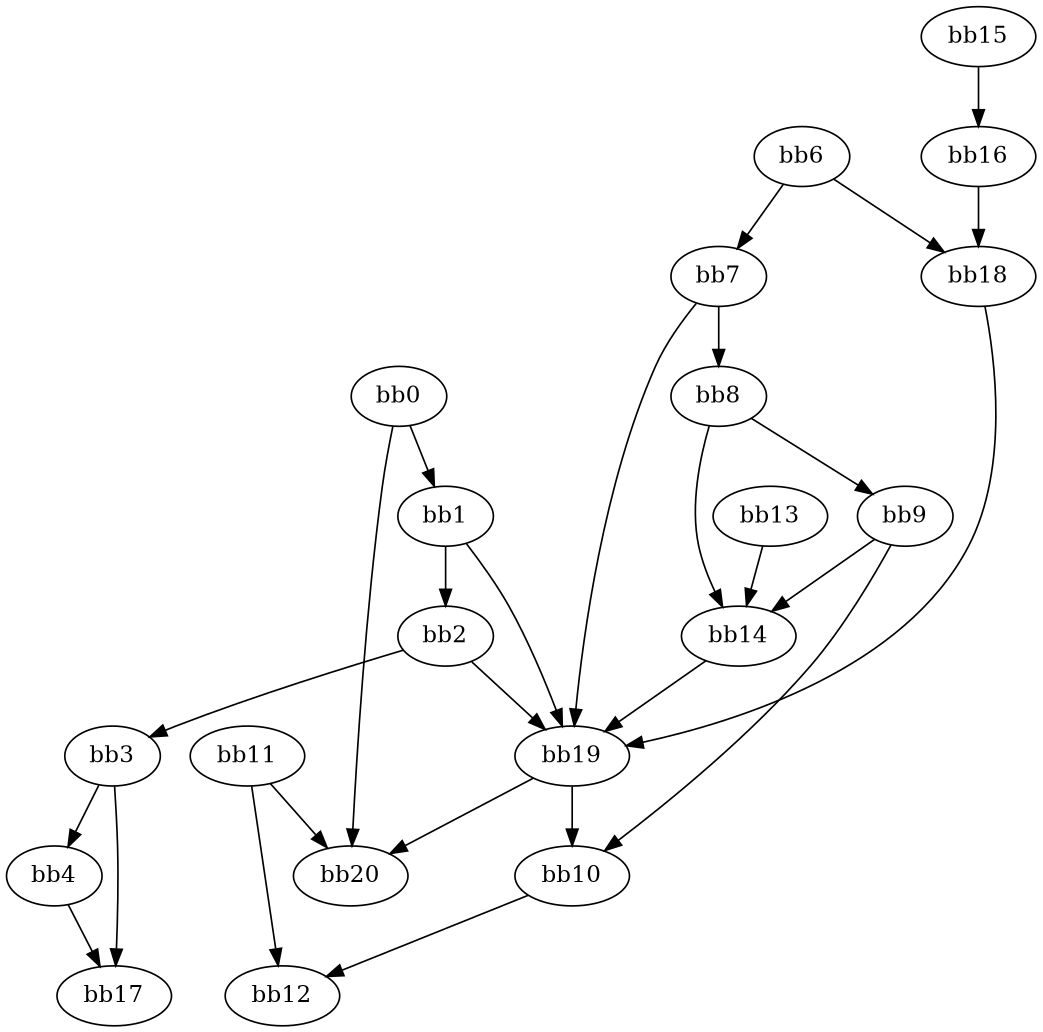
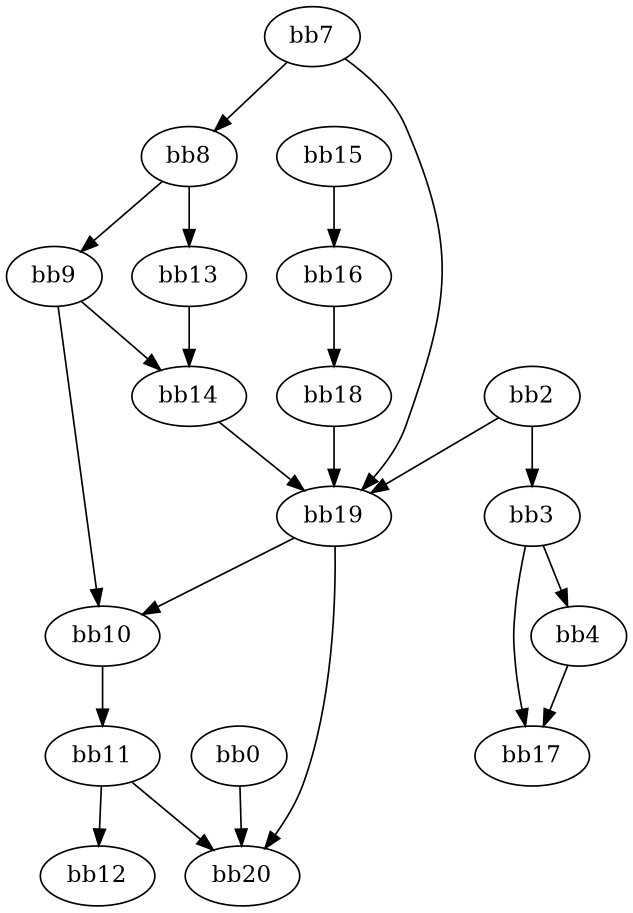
node "bb6": removed
edge "bb8" -> "bb14": now "bb8" -> "bb13"
node "bb1": removed
edge "bb10" -> "bb12": now "bb10" -> "bb11"
